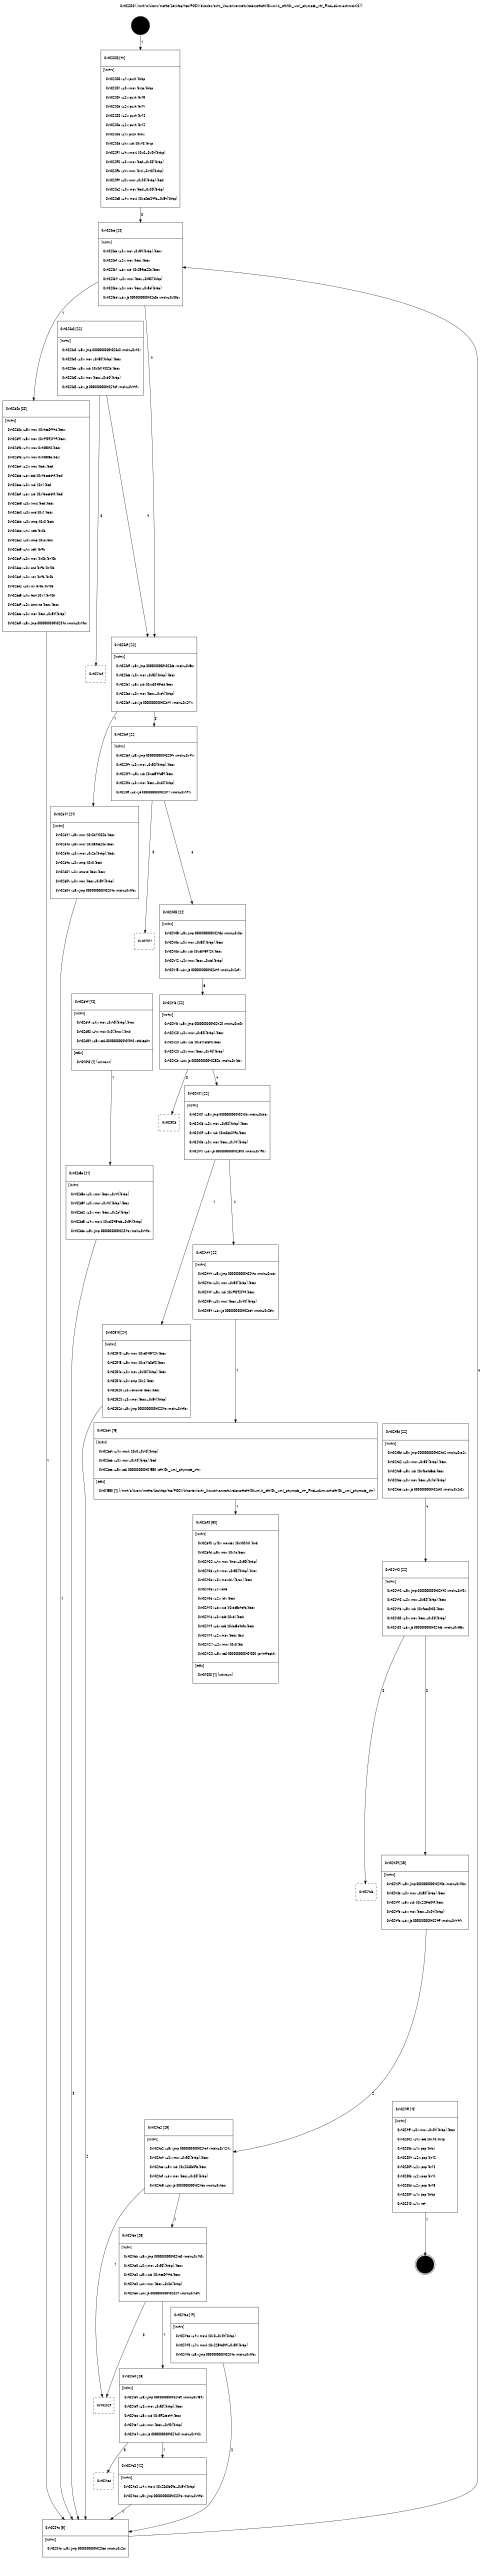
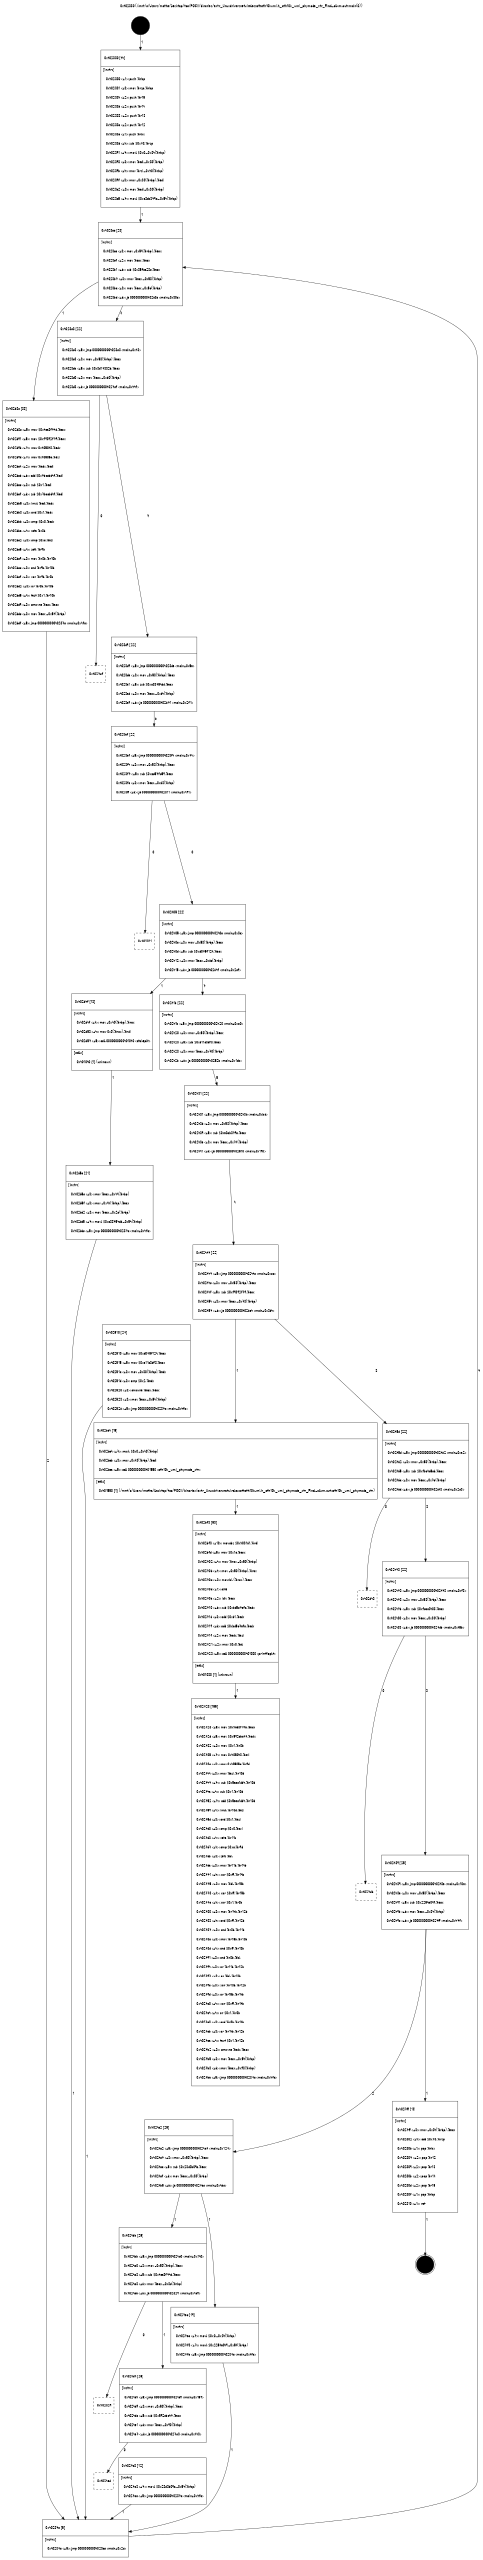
edge "0x402380 [44]" -> "0x4023ac [23]": label " 0" -> " 1"
edge "0x4023ac [23]" -> "0x4023d9 [22]": now "0x4023ac [23]" -> "0x4023c3 [22]"
edge "0x4023d9 [22]" -> "0x4023ef [22]": label " 8" -> " 6"
node "0x402671 [27]": removed
edge "0x4023ef [22]" -> "0x402405 [22]": label " 6" -> " 0"
edge "0x402405 [22]" -> "0x40264f [13]": added, label "1"
edge "0x402405 [22]" -> "0x40241b [22]": label " 5" -> " 7"
edge "0x40241b [22]" -> "0x402431 [22]": label " 4" -> " 5"
node "0x40252b": removed
edge "0x402431 [22]" -> "0x402510 [27]": removed, label "1"
edge "0x402447 [22]" -> "0x40245d [22]": added, label "3"
edge "0x40268c [88]" -> "0x40287a [5]": label " 1" -> " 2"
edge "0x40245d [22]" -> "0x402473 [22]": label " 4" -> " 3"
node "0x402643": added
node "0x402728 [155]": added
edge "0x402489 [25]" -> "0x4027ff [18]": added, label "1"
edge "0x40265c [21]" -> "0x40287a [5]": label " 3" -> " 1"
edge "0x402510 [27]" -> "0x40287a [5]": label " 2" -> " 1"
edge "0x4024a2 [25]" -> "0x402829": now "0x4024a2 [25]" -> "0x4027ec [19]"
edge "0x4024d4 [25]" -> "0x4027c3 [12]": removed, label "1"
edge "0x4027ec [19]" -> "0x40287a [5]": label " 2" -> " 1"
